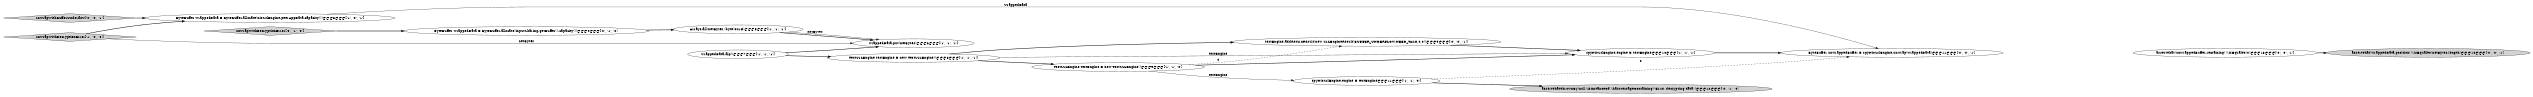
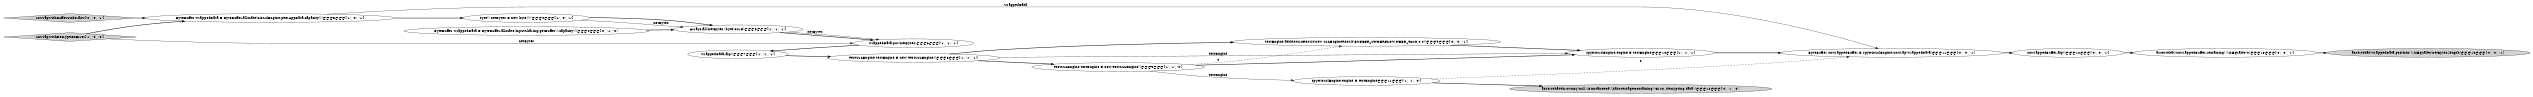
node "byte(( netBytes = new byte((((@@@4@@@['1', '0', '1']": added
node "unwrapWithDecryptionError['0', '1', '0']": removed
edge "wrappedData.flip()@@@7@@@['1', '1', '1']" -> "wrappedData.put(netBytes)@@@6@@@['1', '1', '1']": reversed
node "unwrappedBuffer.flip()@@@12@@@['0', '0', '1']": added
